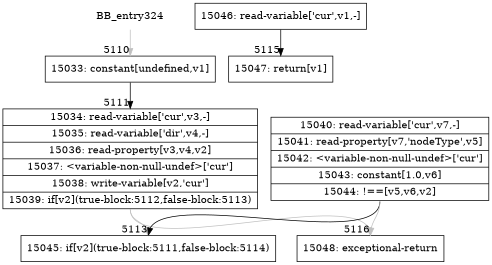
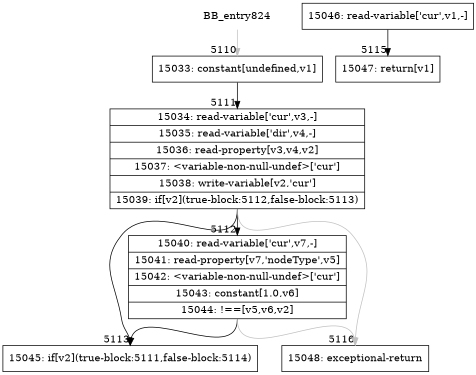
node "BB_entry324": label "BB_entry324" -> "BB_entry824"
edge "15034: read-variable['cur',v3,-]" -> "15040: read-variable['cur',v7,-]": added
edge "15034: read-variable['cur',v3,-]" -> "15045: if[v2](true-block:5111,false-block:5114)": color gray -> black
